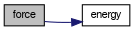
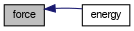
edge "force" -> "energy": reversed
